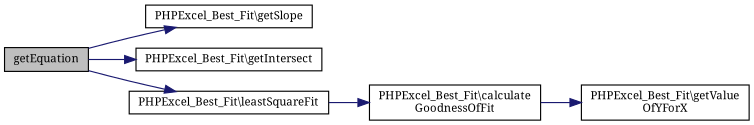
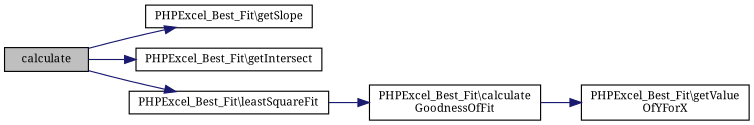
node "getEquation": label "getEquation" -> "calculate"
